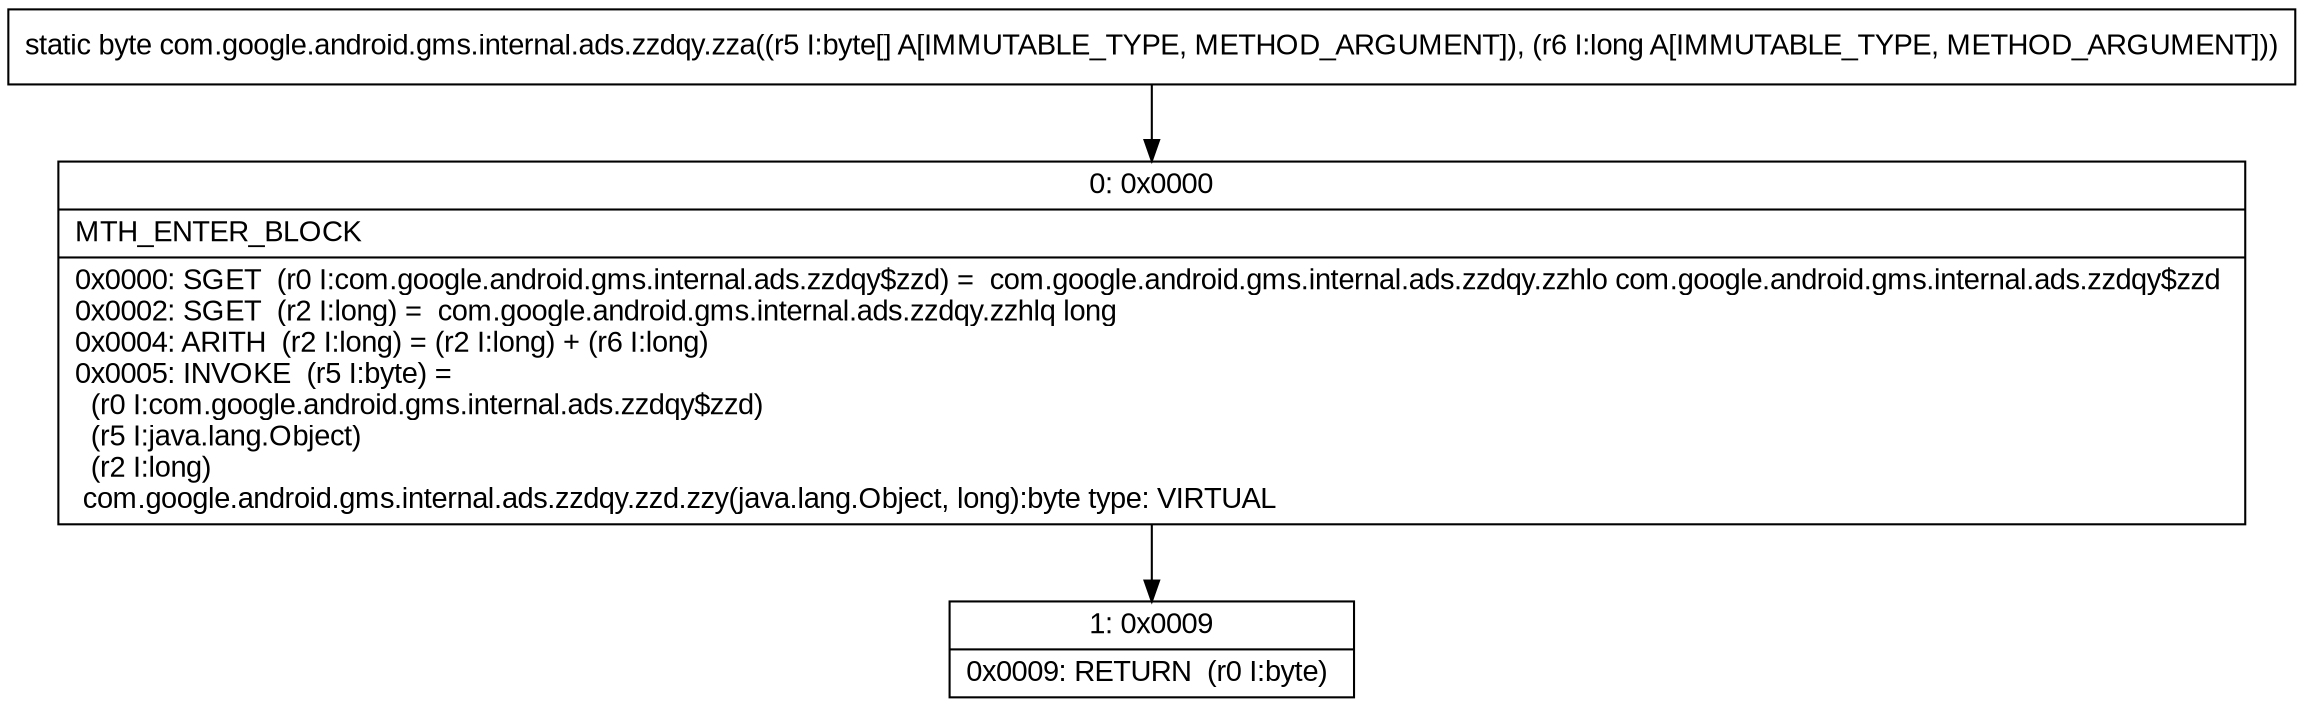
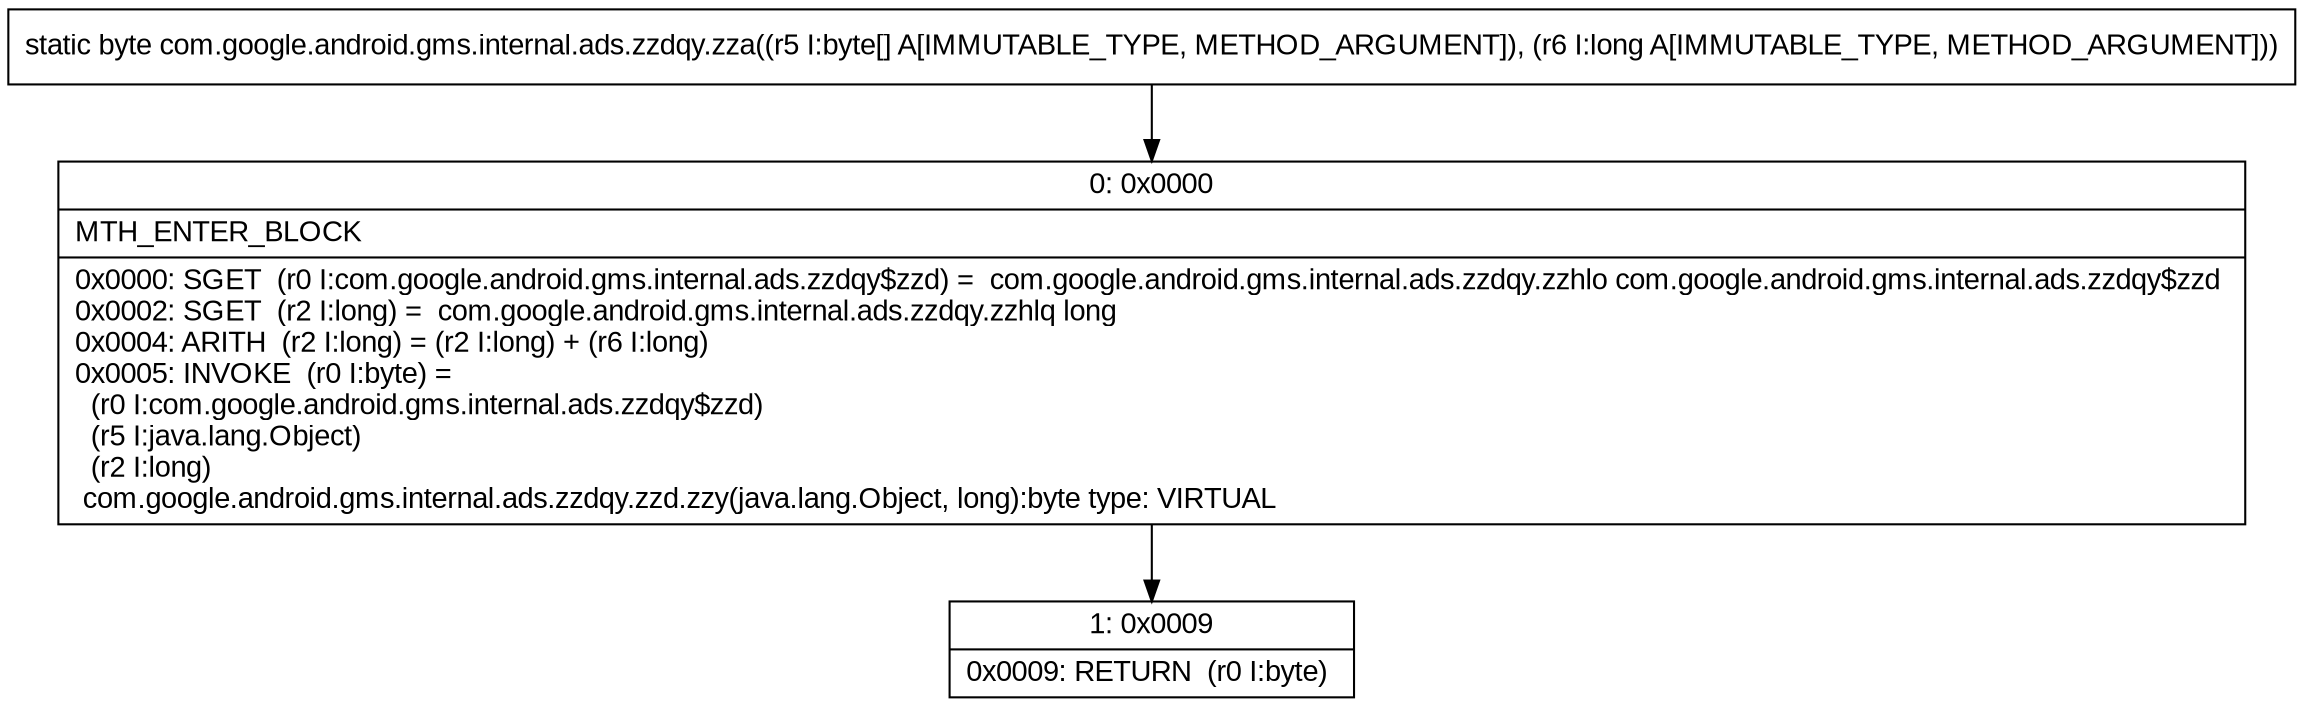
node "0: 0x0000": text "0x0005: INVOKE  (r5 I:byte) =" -> "0x0005: INVOKE  (r0 I:byte) ="
